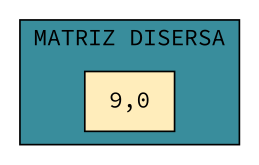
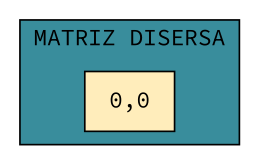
node "9,0": label "9,0" -> "0,0"
